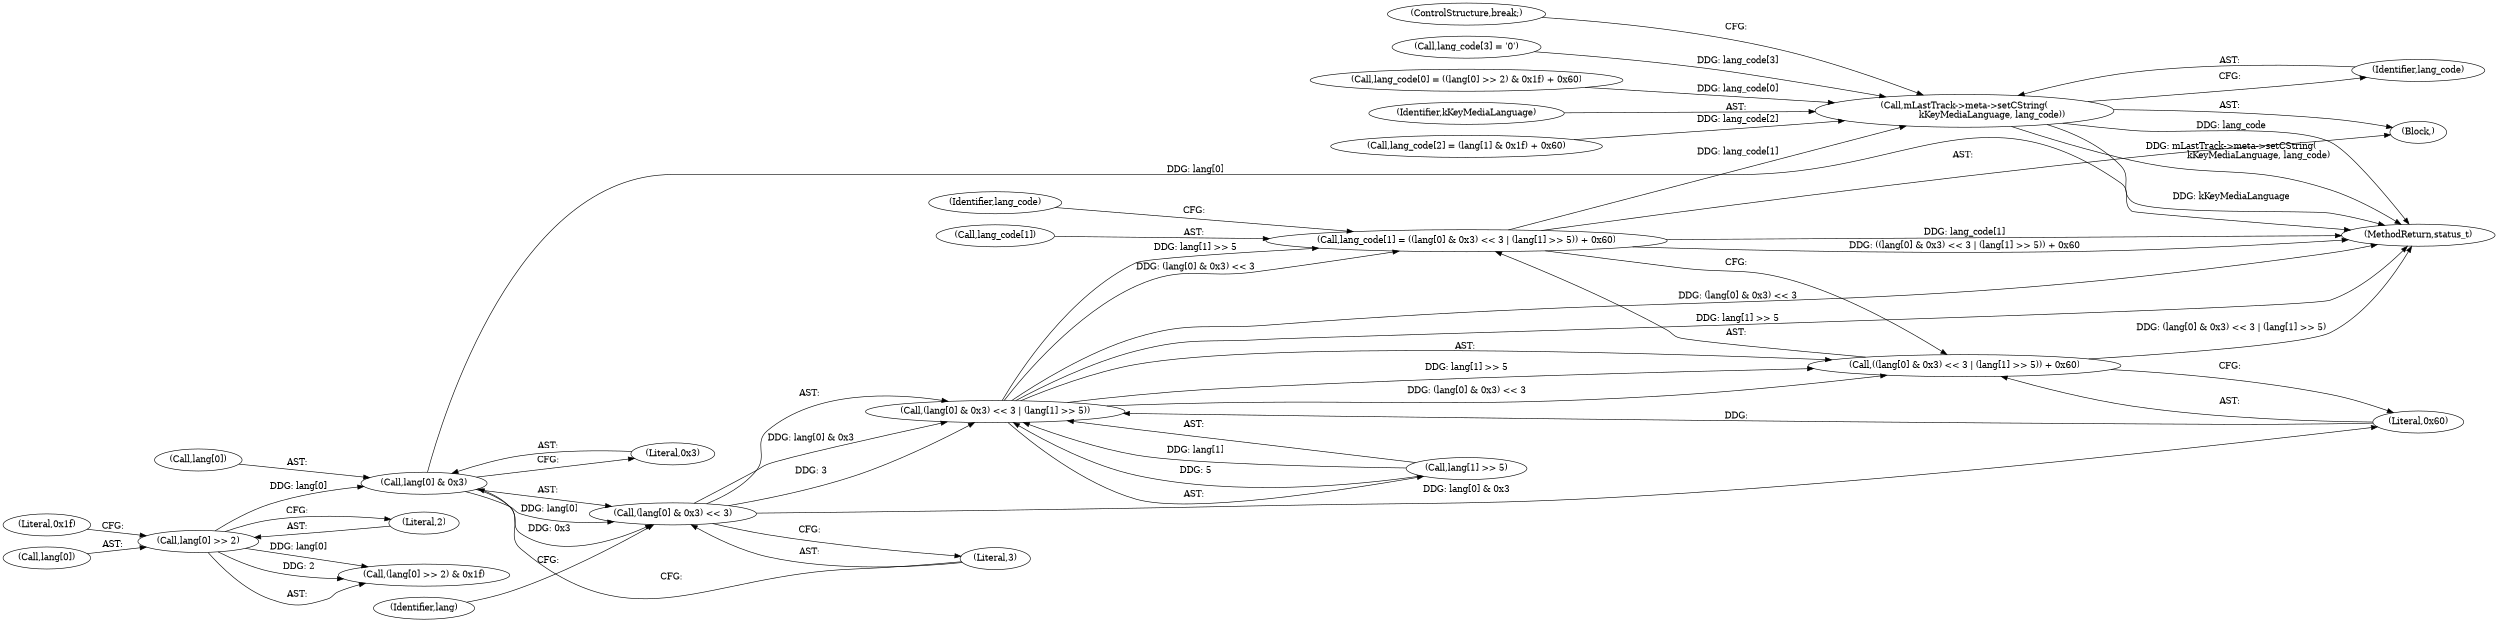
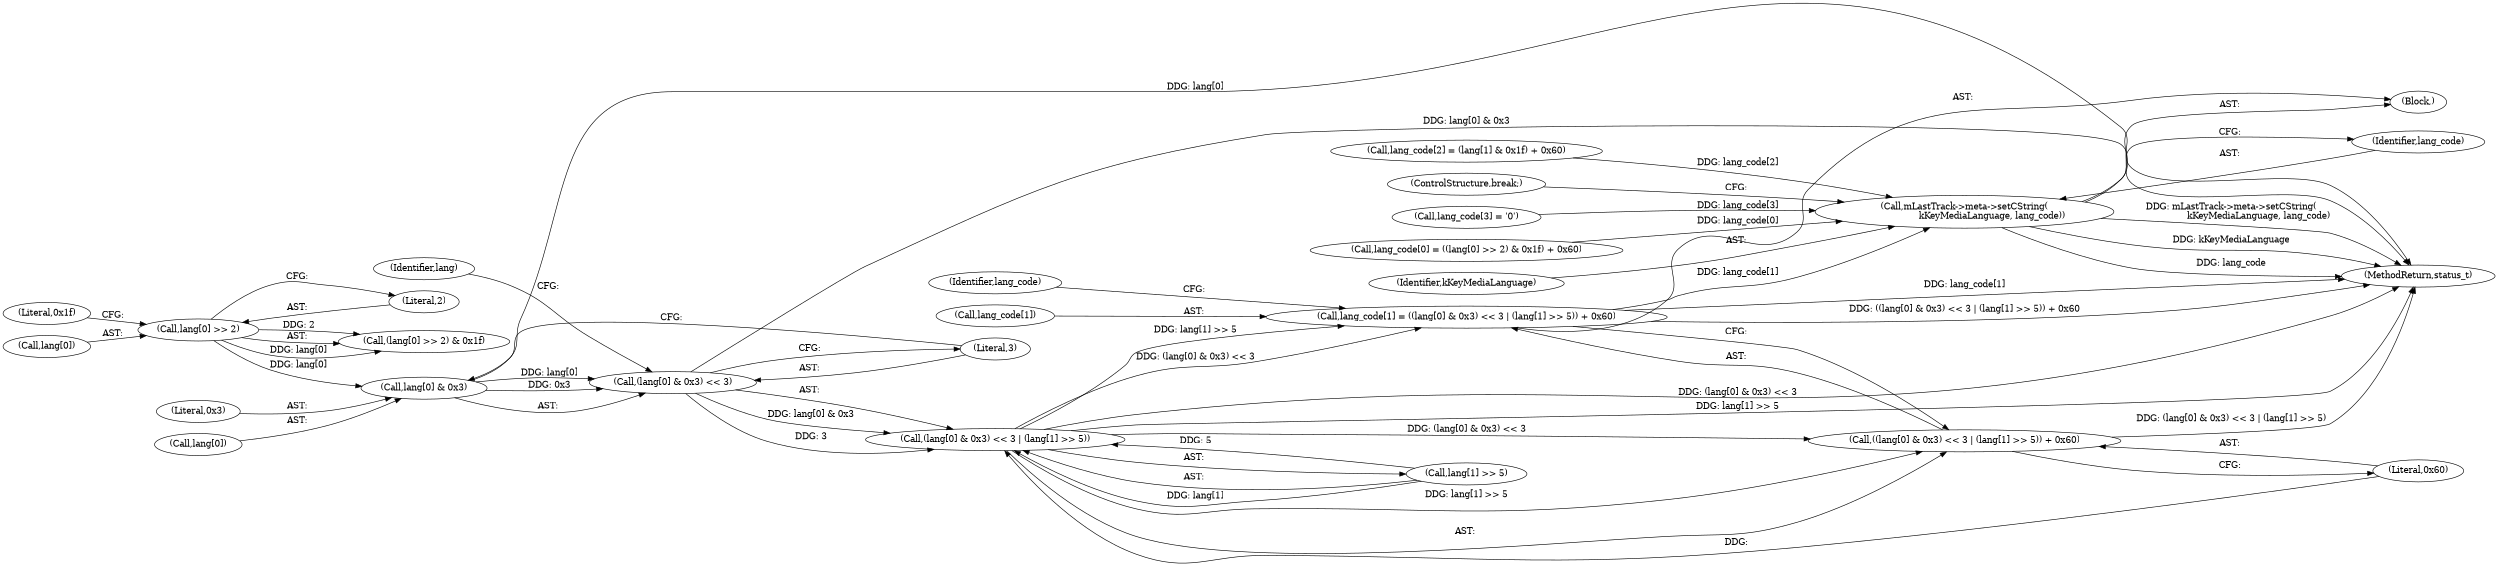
edge "(Call,lang[0] & 0x3)" -> "(Literal,0x3)": removed, label "CFG:"
edge "(Call,(lang[0] & 0x3) << 3)" -> "(Literal,0x60)": now "(Call,(lang[0] & 0x3) << 3)" -> "(MethodReturn,status_t)"
